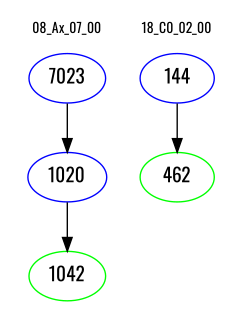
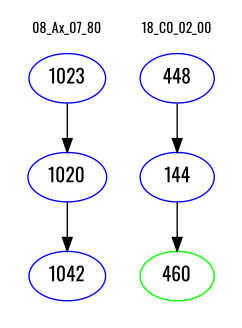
cluster "08_Ax_07_00": label "08_Ax_07_00" -> "08_Ax_07_80"
node "7023": label "7023" -> "1023"
node "448": added
node "462": label "462" -> "460"
node "1042": color green -> blue
